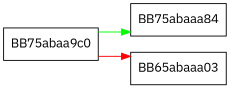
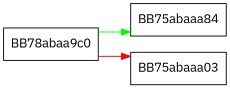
node "BB75abaa9c0": label "BB75abaa9c0" -> "BB78abaa9c0"
node "BB65abaaa03": label "BB65abaaa03" -> "BB75abaaa03"
